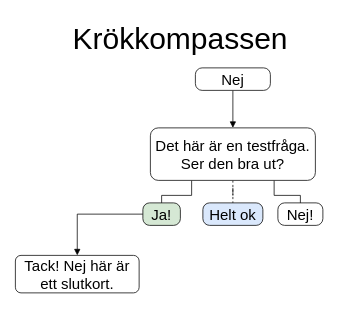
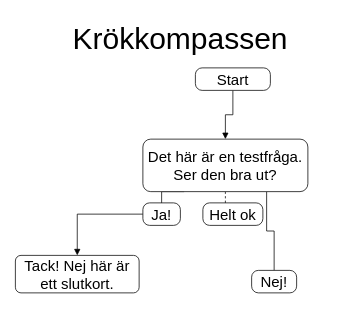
node "Nej": label "Nej" -> "Start"
node "Det här är en testfråga. Ser den bra ut?": moved (233, 154) -> (225, 165)
node "Ja!": fillcolor #d5e8d4 -> #ffffff
node "Helt ok": fillcolor #dae8fc -> #ffffff
node "Nej!": moved (300, 214) -> (274, 282)
